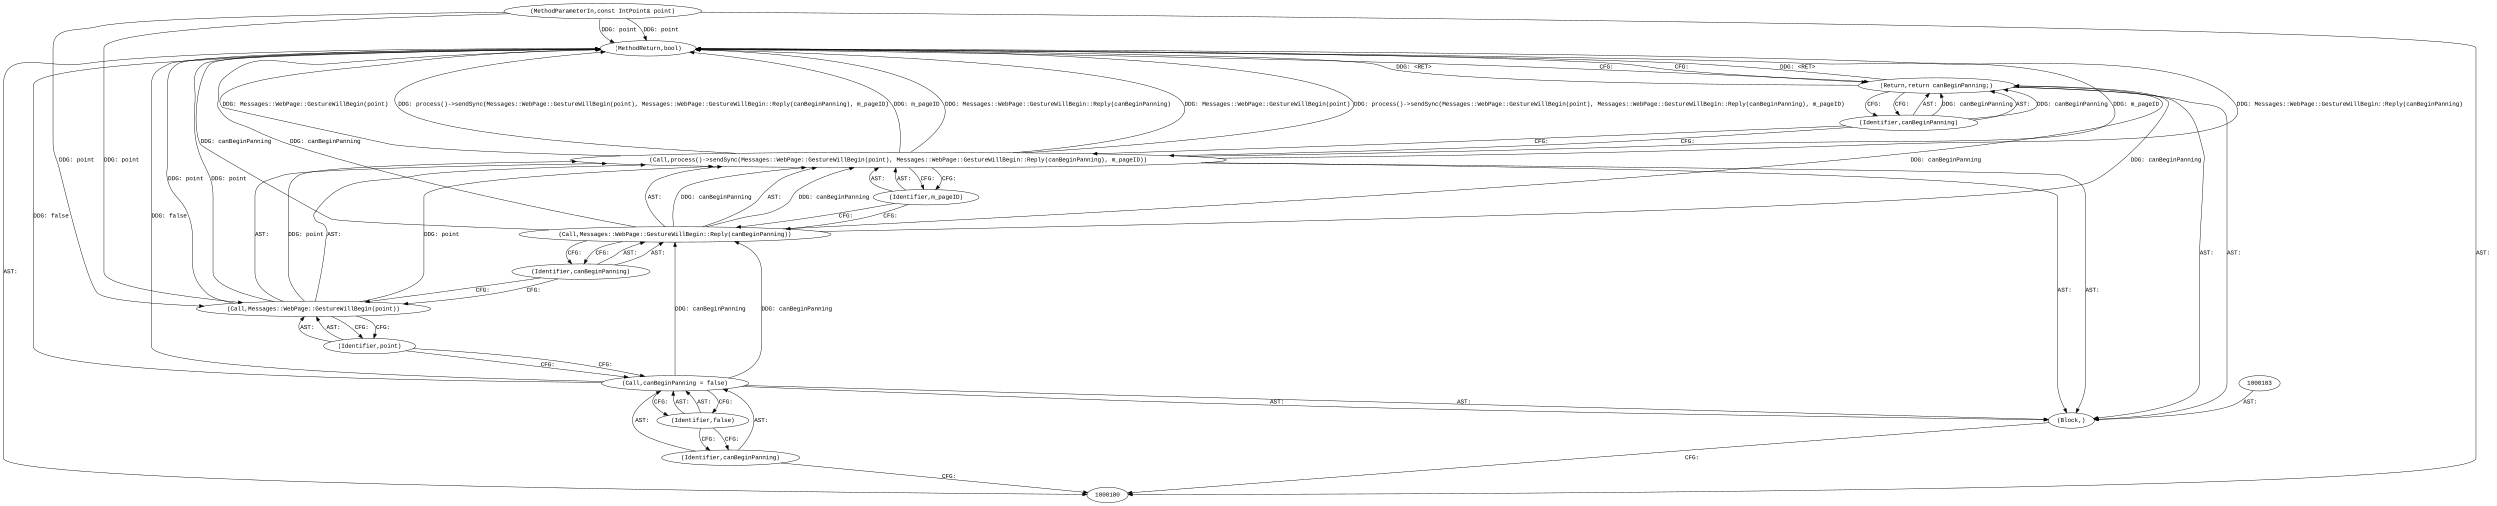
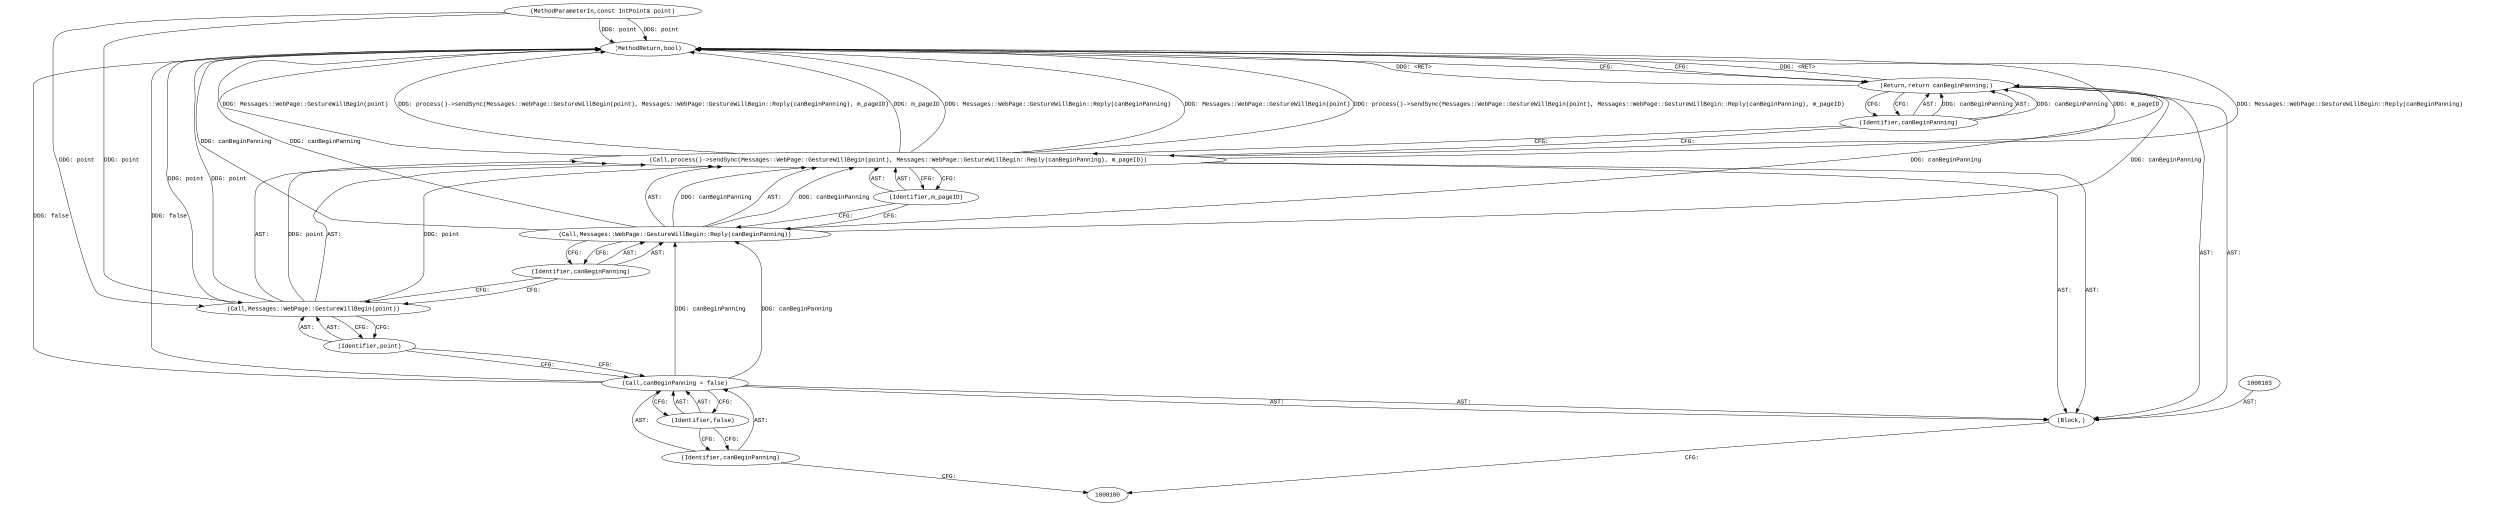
edge "(MethodParameterIn,const IntPoint& point)" -> "1000100": removed, label "AST:"
edge "(MethodReturn,bool)" -> "1000100": removed, label "AST:"
